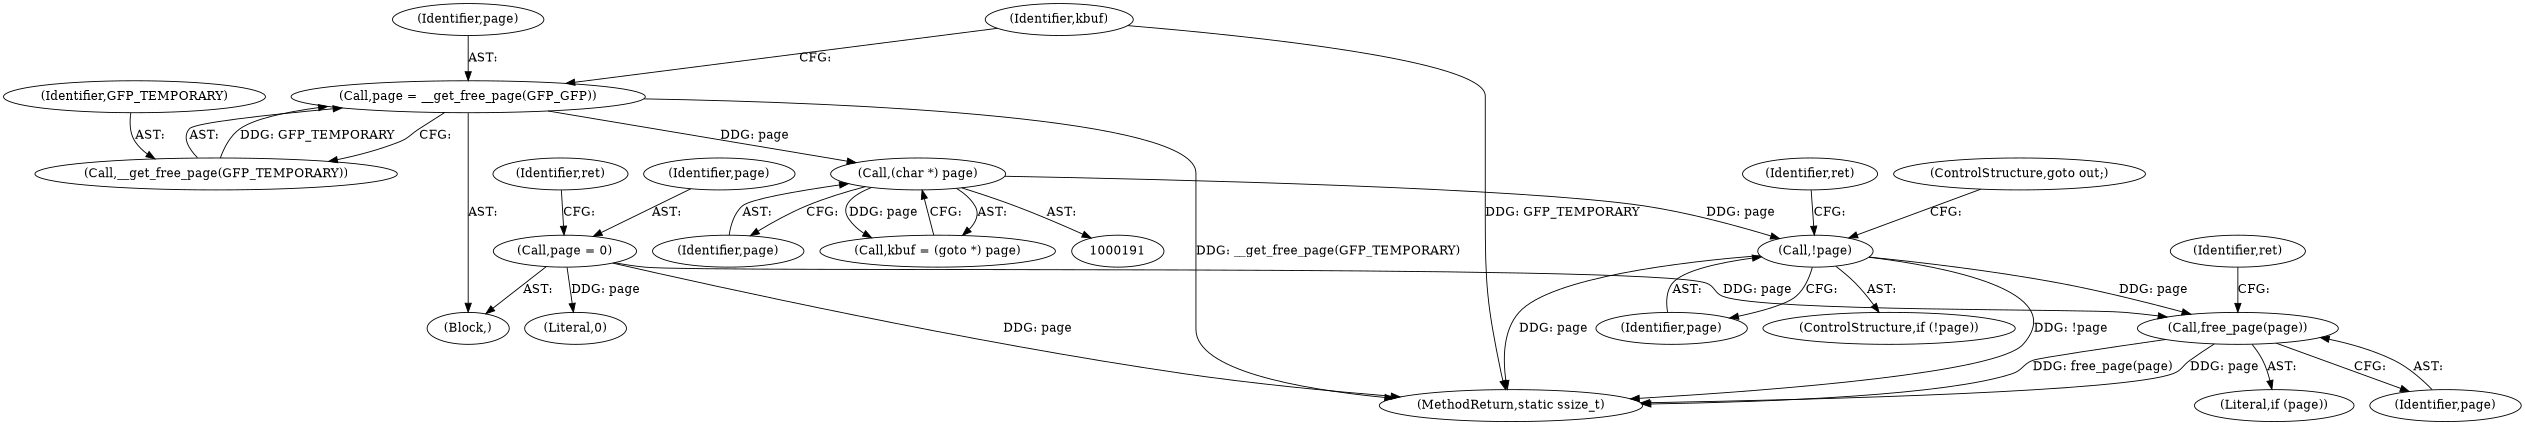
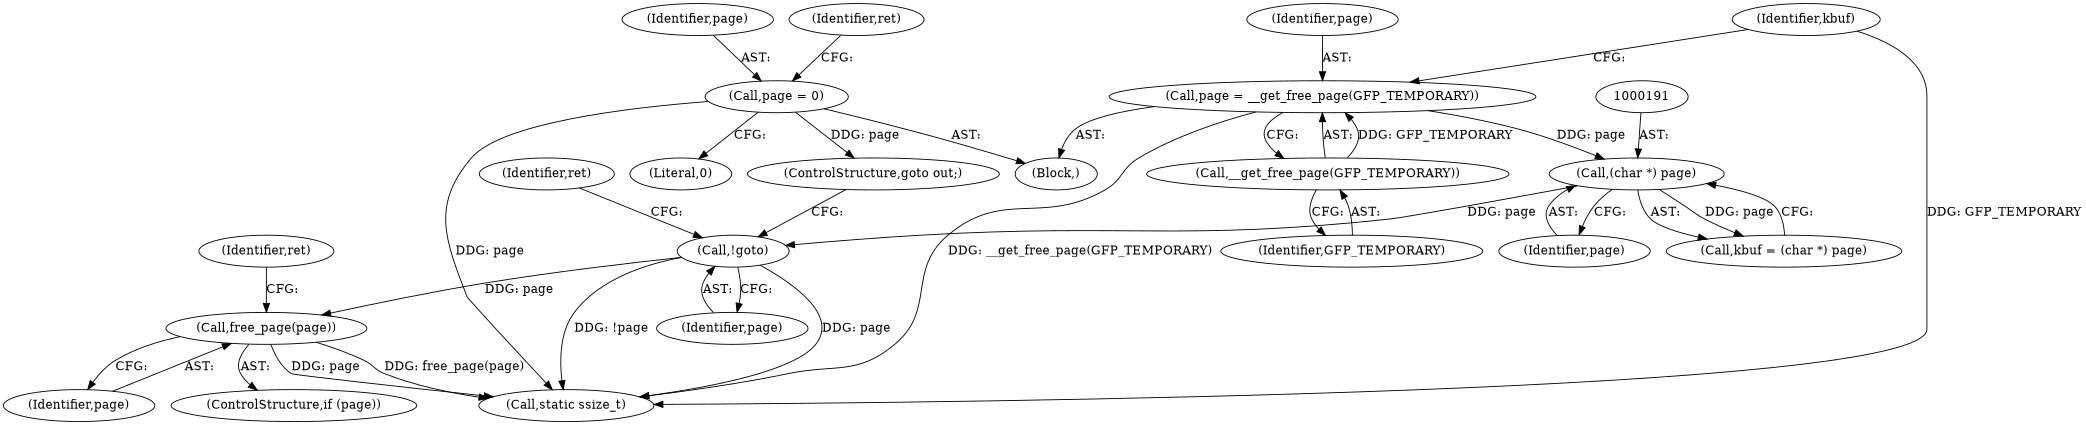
node "(Call,page = __get_free_page(GFP_GFP))": label "(Call,page = __get_free_page(GFP_GFP))" -> "(Call,page = __get_free_page(GFP_TEMPORARY))"
edge "(Call,(char *) page)" -> "1000191": reversed
edge "(Call,__get_free_page(GFP_TEMPORARY))" -> "(Identifier,GFP_TEMPORARY)": added, label "CFG:"
node "(Call,kbuf = (goto *) page)": label "(Call,kbuf = (goto *) page)" -> "(Call,kbuf = (char *) page)"
node "(Call,!page)": label "(Call,!page)" -> "(Call,!goto)"
edge "(Call,page = 0)" -> "(Call,free_page(page))": now "(Call,page = 0)" -> "(ControlStructure,goto out;)"
edge "(Call,page = 0)" -> "(Literal,0)": label "DDG: page" -> "CFG: "
node "(ControlStructure,if (!page))": removed
node "(MethodReturn,static ssize_t)": label "(MethodReturn,static ssize_t)" -> "(Call,static ssize_t)"
node "(Literal,if (page))": label "(Literal,if (page))" -> "(ControlStructure,if (page))"
